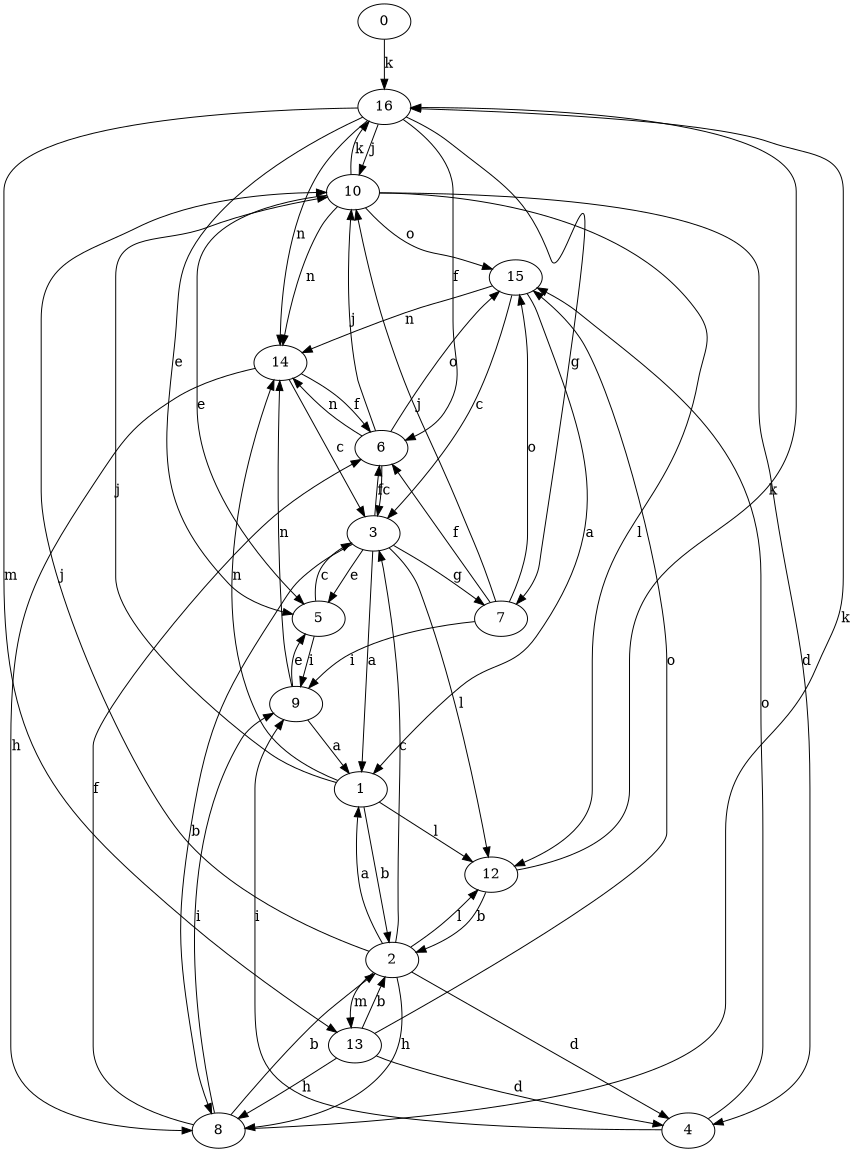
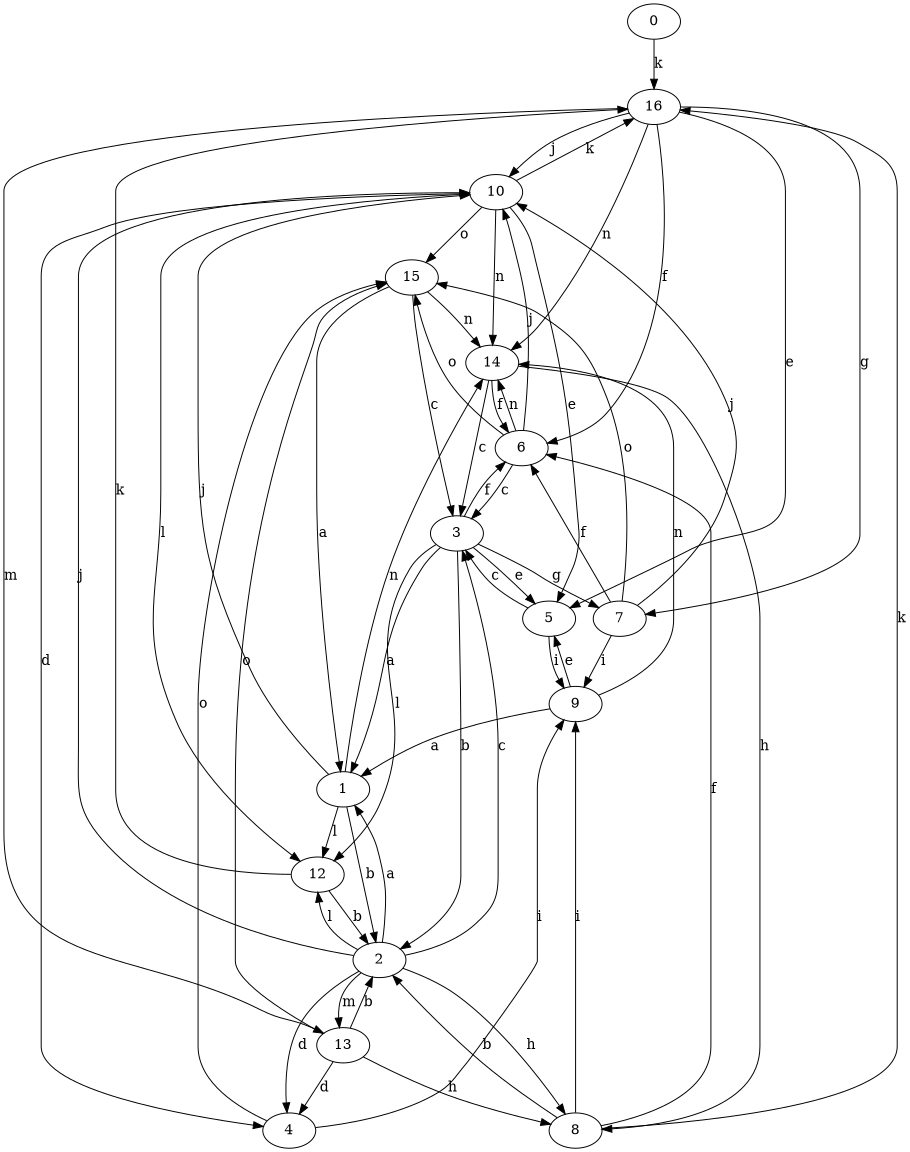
edge "3" -> "8": now "3" -> "2"
